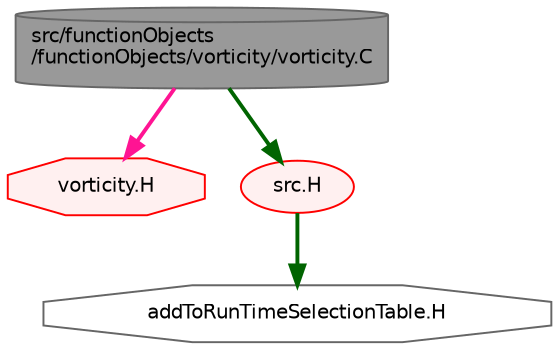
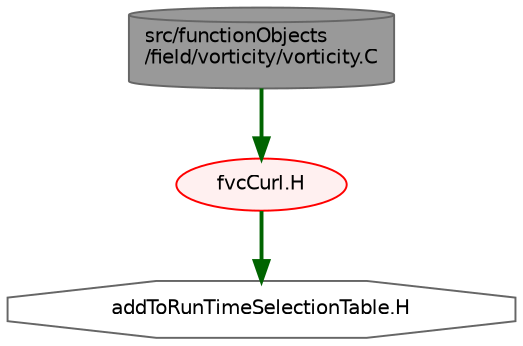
node "src/functionObjects /functionObjects/vorticity/vorticity.C": label "src/functionObjects /functionObjects/vorticity/vorticity.C" -> "src/functionObjects /field/vorticity/vorticity.C"
node "vorticity.H": removed
node "src.H": label "src.H" -> "fvcCurl.H"
